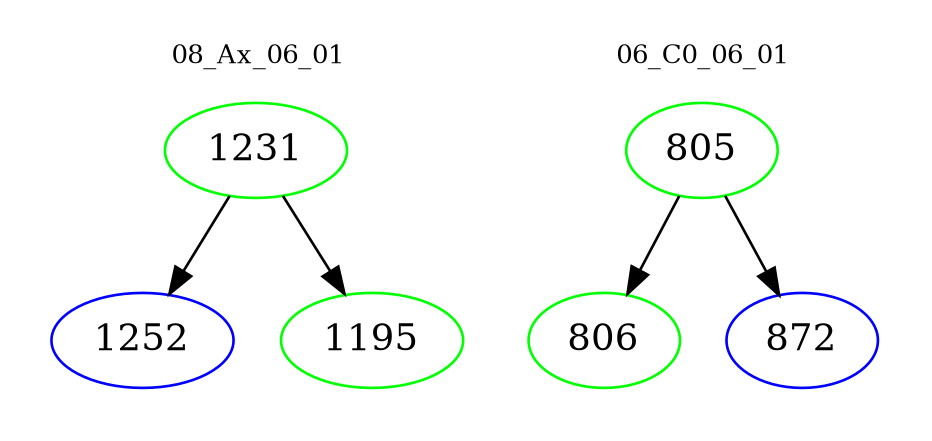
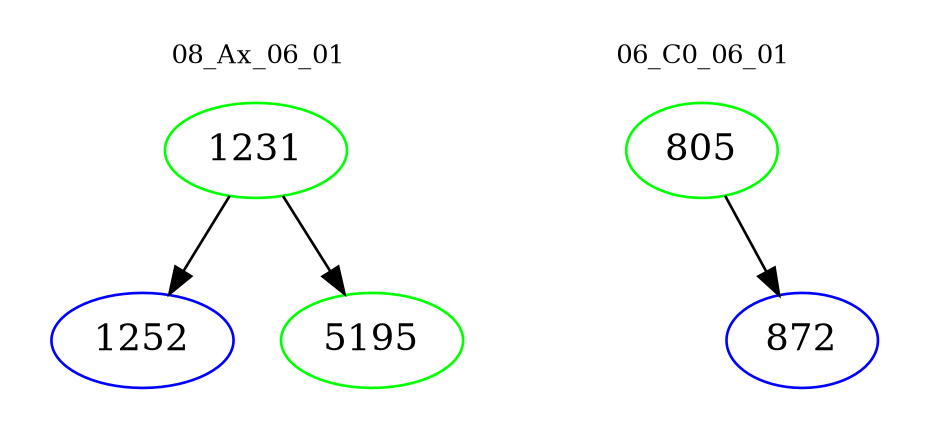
node "1195": label "1195" -> "5195"
node "806": removed
